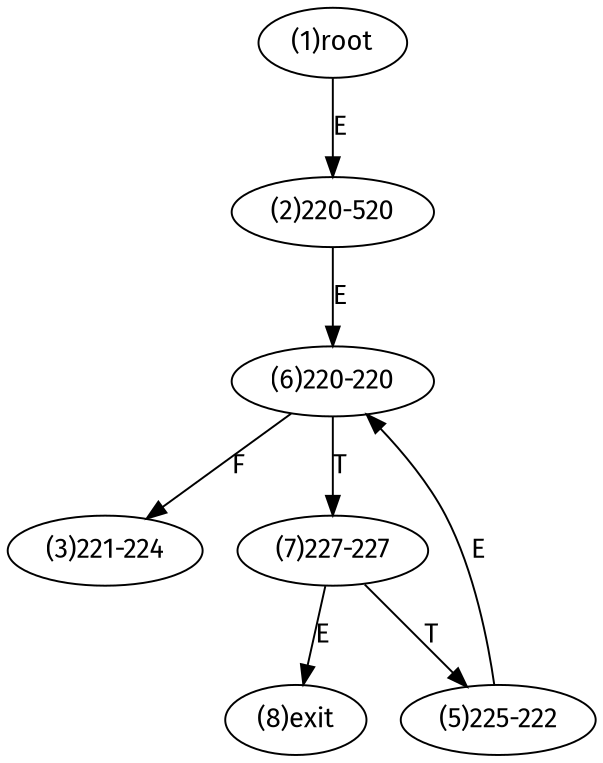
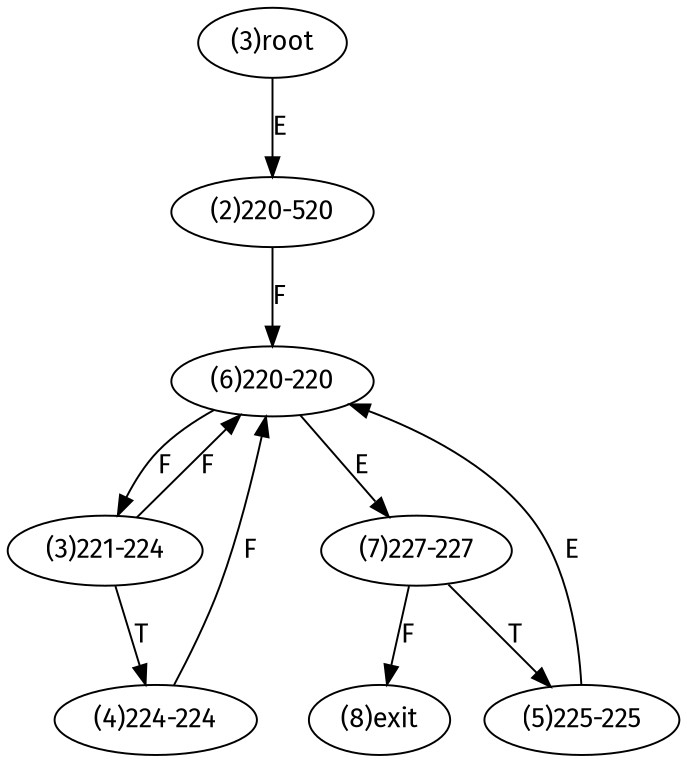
node "(1)root": label "(1)root" -> "(3)root"
edge "(2)220-520" -> "(6)220-220": label "E" -> "F"
edge "(6)220-220" -> "(7)227-227": label "T" -> "E"
edge "(3)221-224" -> "(6)220-220": added, label "F"
edge "(7)227-227" -> "(8)exit": label "E" -> "F"
node "(4)224-224": added
node "(5)225-222": label "(5)225-222" -> "(5)225-225"
